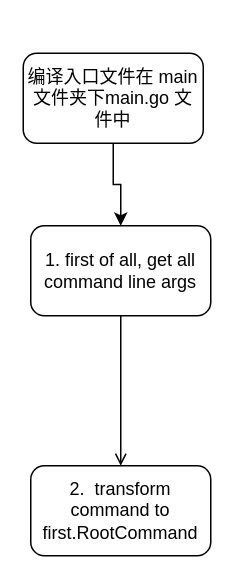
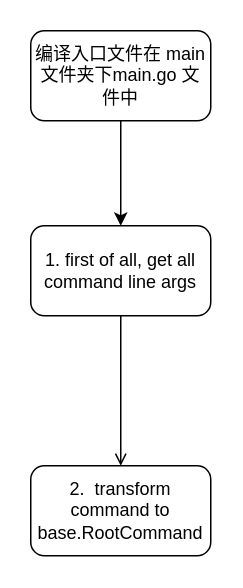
node "编译入口文件在 main文件夹下main.go 文件中": moved (113, 98) -> (121, 76)
node "2. transform command to first.RootCommand": label "2. transform command to first.RootCommand" -> "2. transform command to base.RootCommand"
